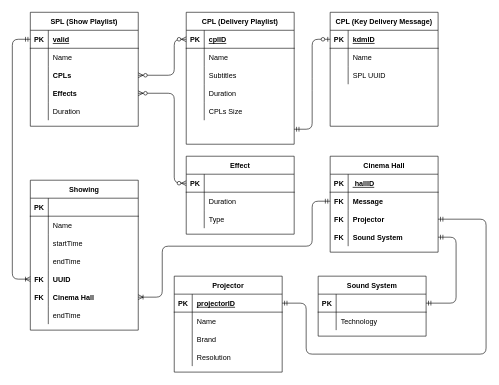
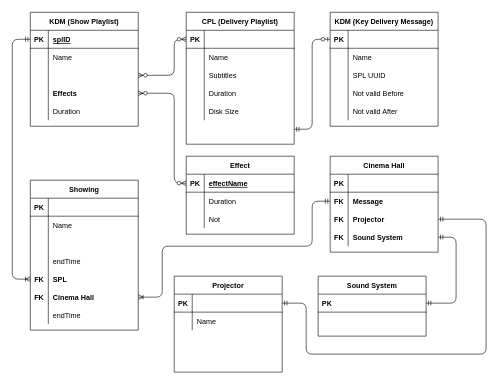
node "SPL (Show Playlist)": label "SPL (Show Playlist)" -> "KDM (Show Playlist)"
node "CPL (Key Delivery Message)": label "CPL (Key Delivery Message)" -> "KDM (Key Delivery Message)"
node "cplID": removed
node "kdmID": removed
node "valid": label "valid" -> "splID"
node "CPLs": removed
node "Not valid Before": added
node "Not valid After": added
node "CPLs Size": label "CPLs Size" -> "Disk Size"
node "effectName": added
node "hallID": removed
node "Type": label "Type" -> "Not"
node "startTime": removed
node "UUID": label "UUID" -> "SPL"
node "projectorID": removed
node "Technology": removed
node "Brand": removed
node "Resolution": removed
